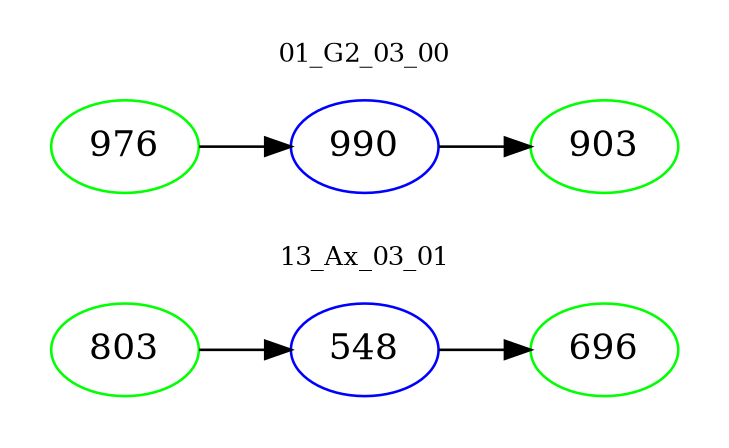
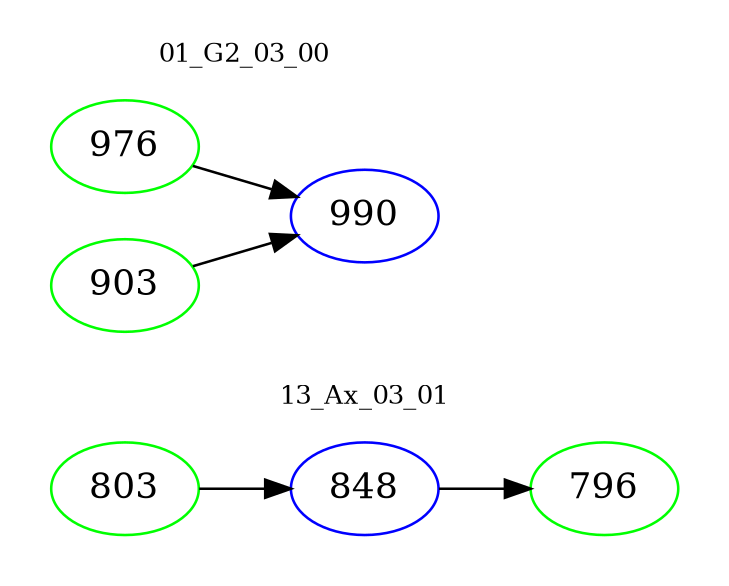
edge "990" -> "903": reversed
node "548": label "548" -> "848"
node "696": label "696" -> "796"
